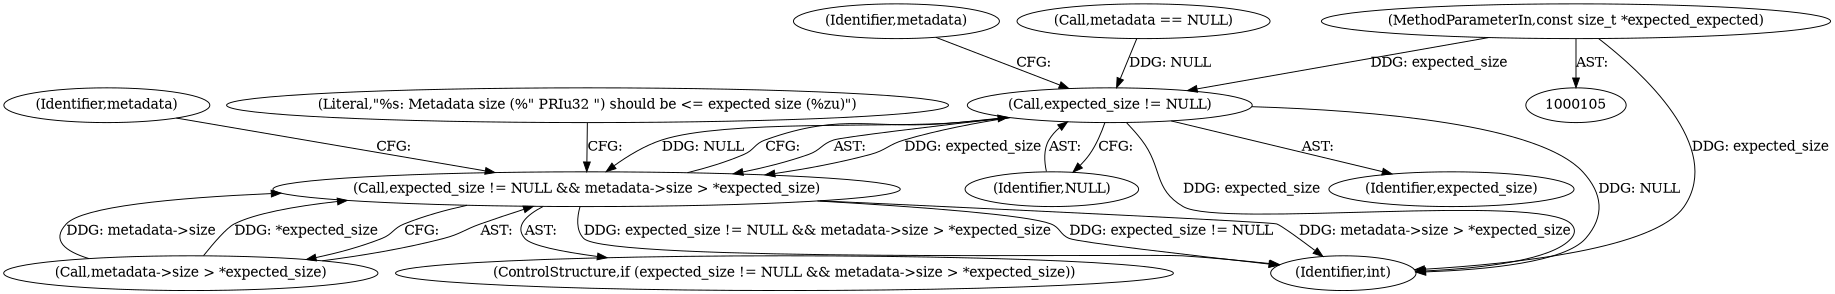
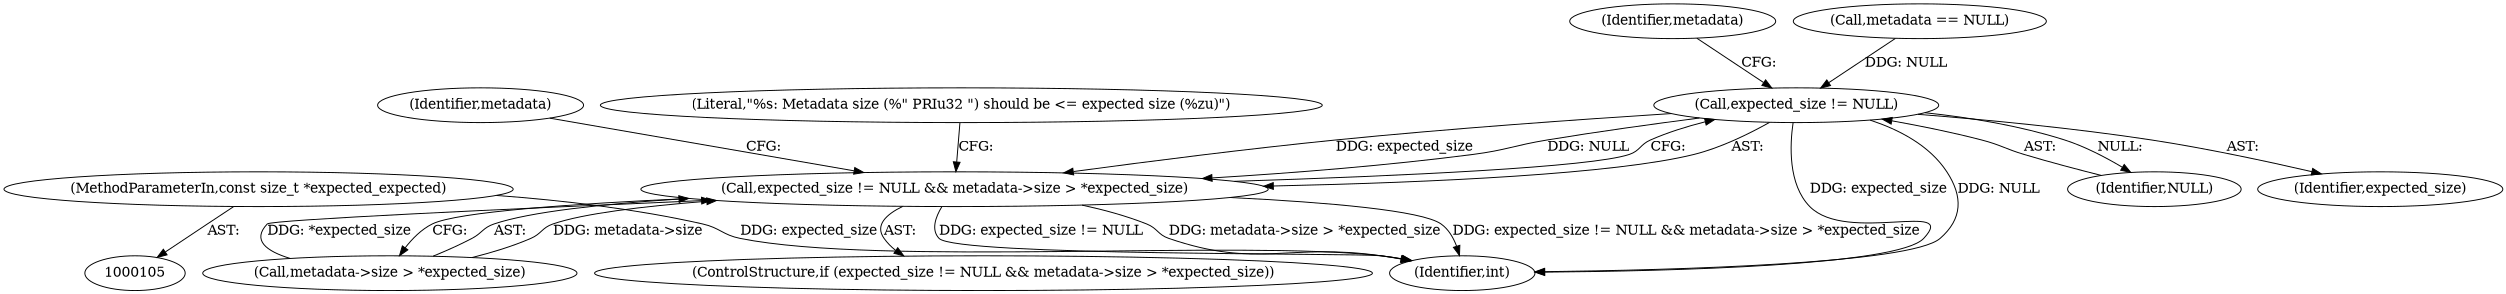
edge "(MethodParameterIn,const size_t *expected_expected)" -> "(Call,expected_size != NULL)": removed, label "DDG: expected_size"
edge "(Call,expected_size != NULL)" -> "(Identifier,NULL)": label "CFG: " -> "NULL: "
